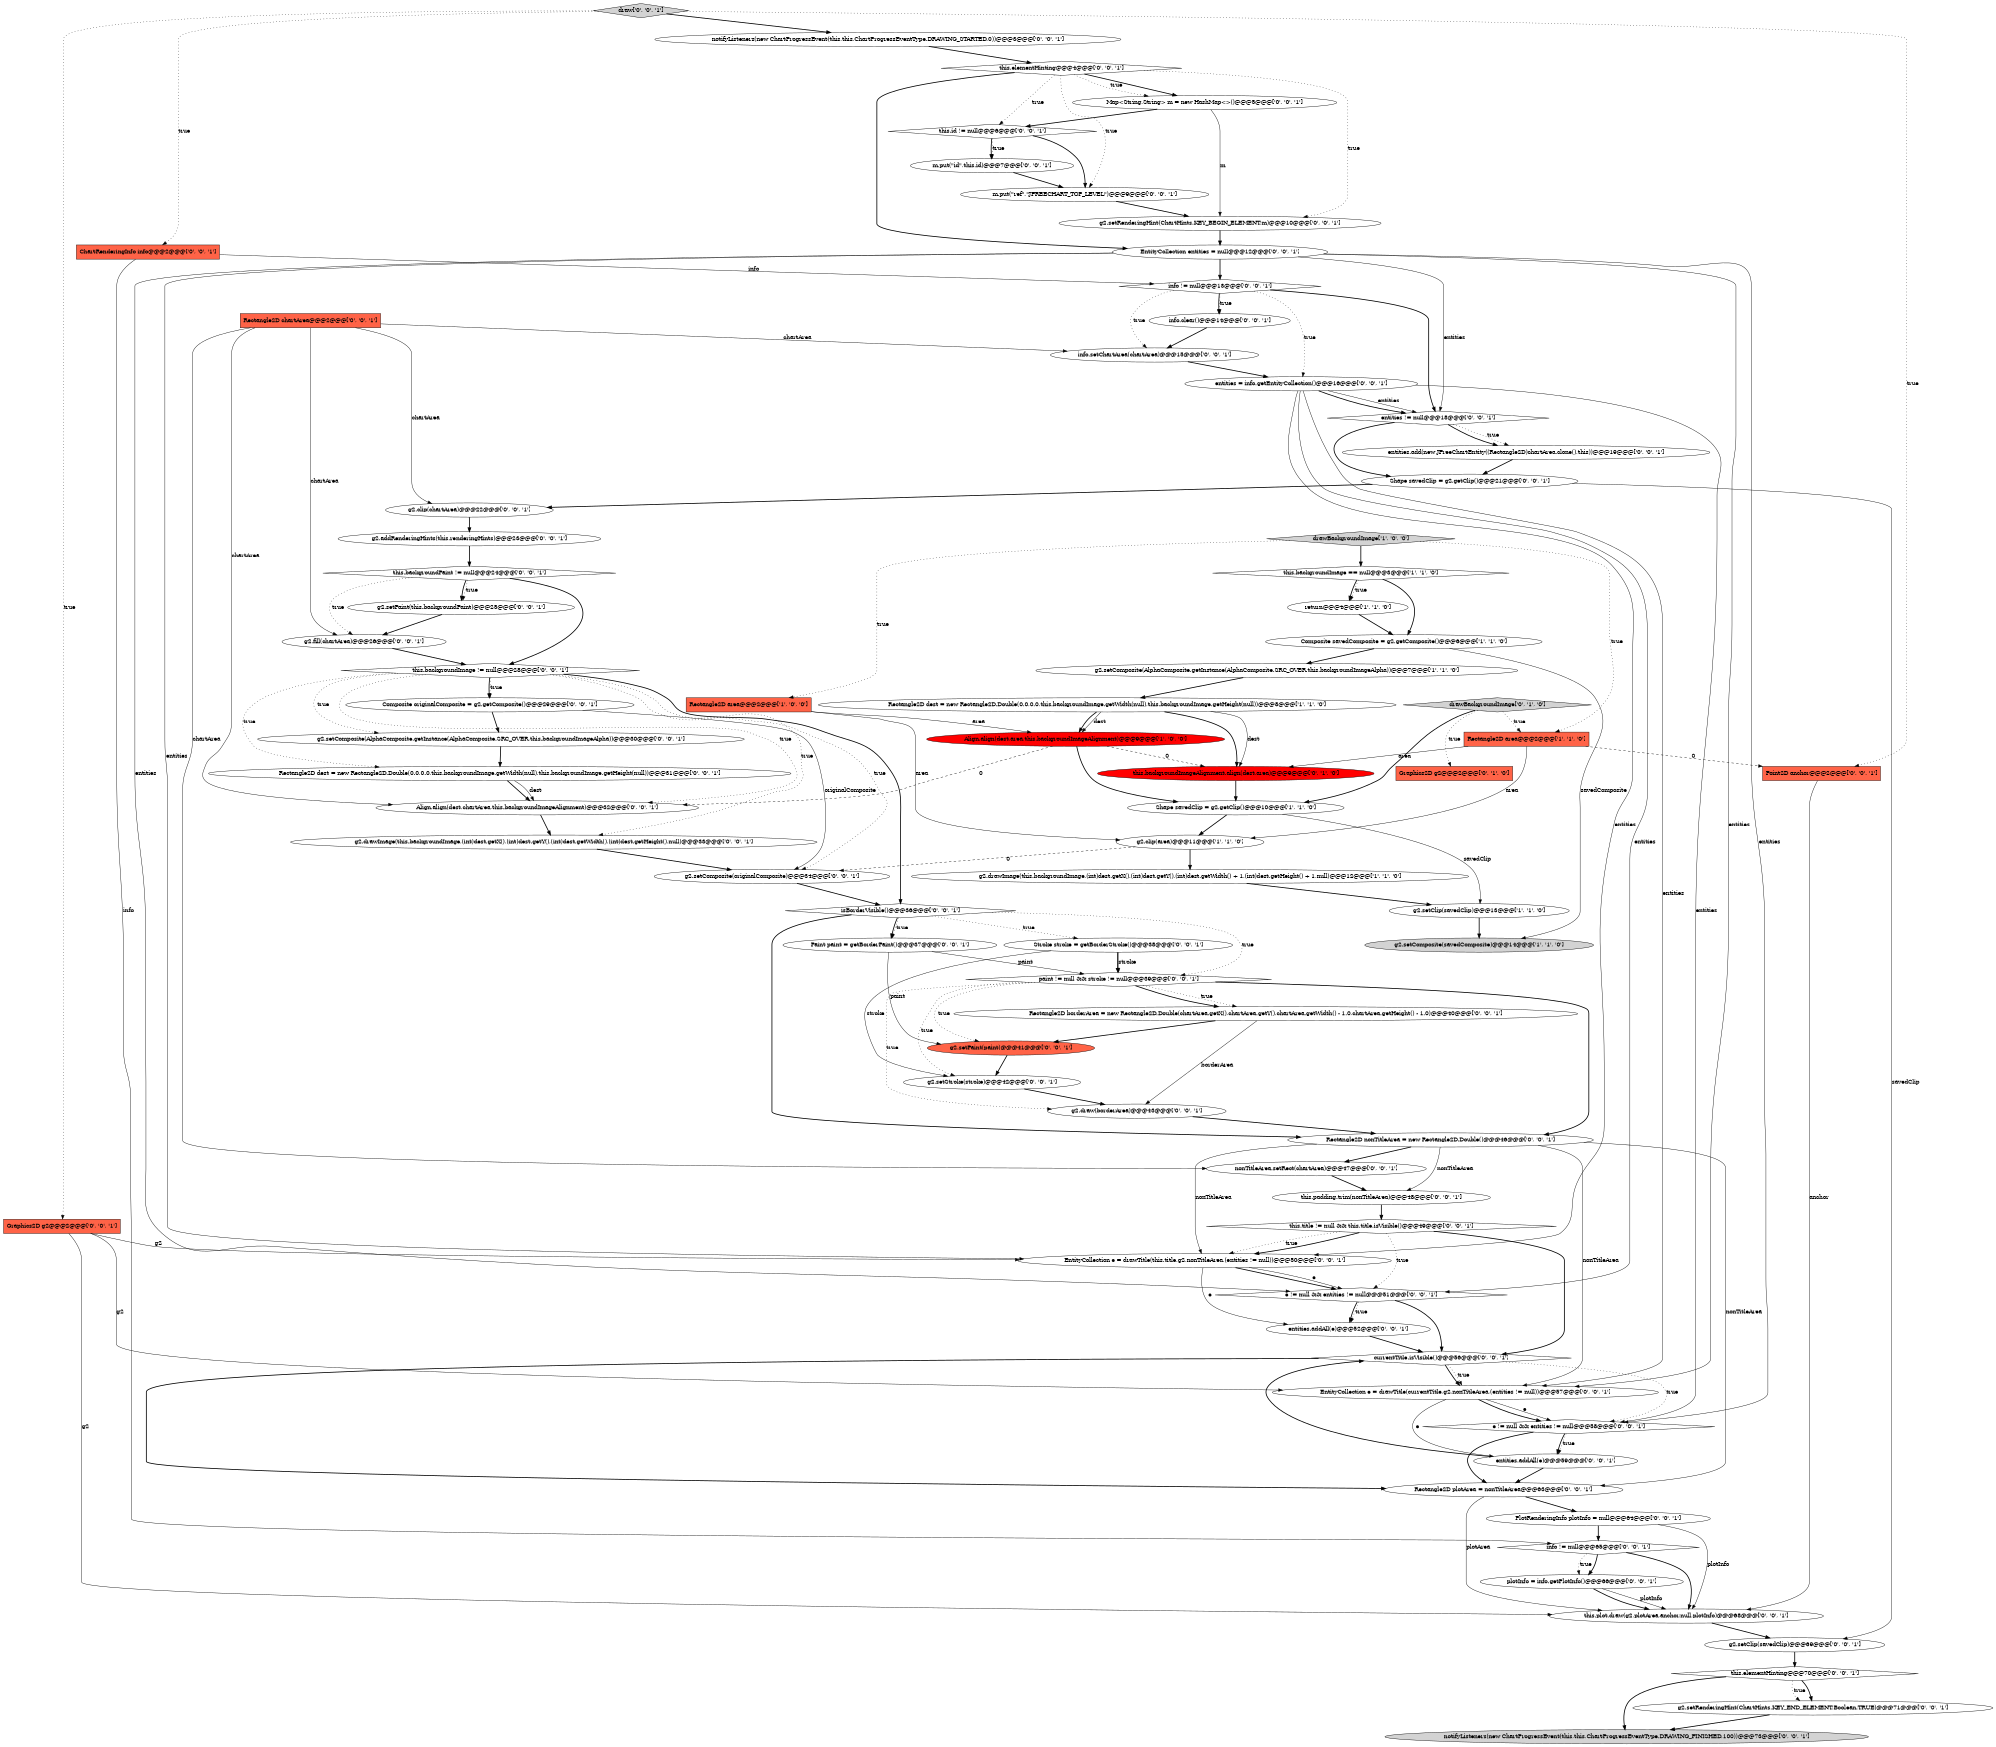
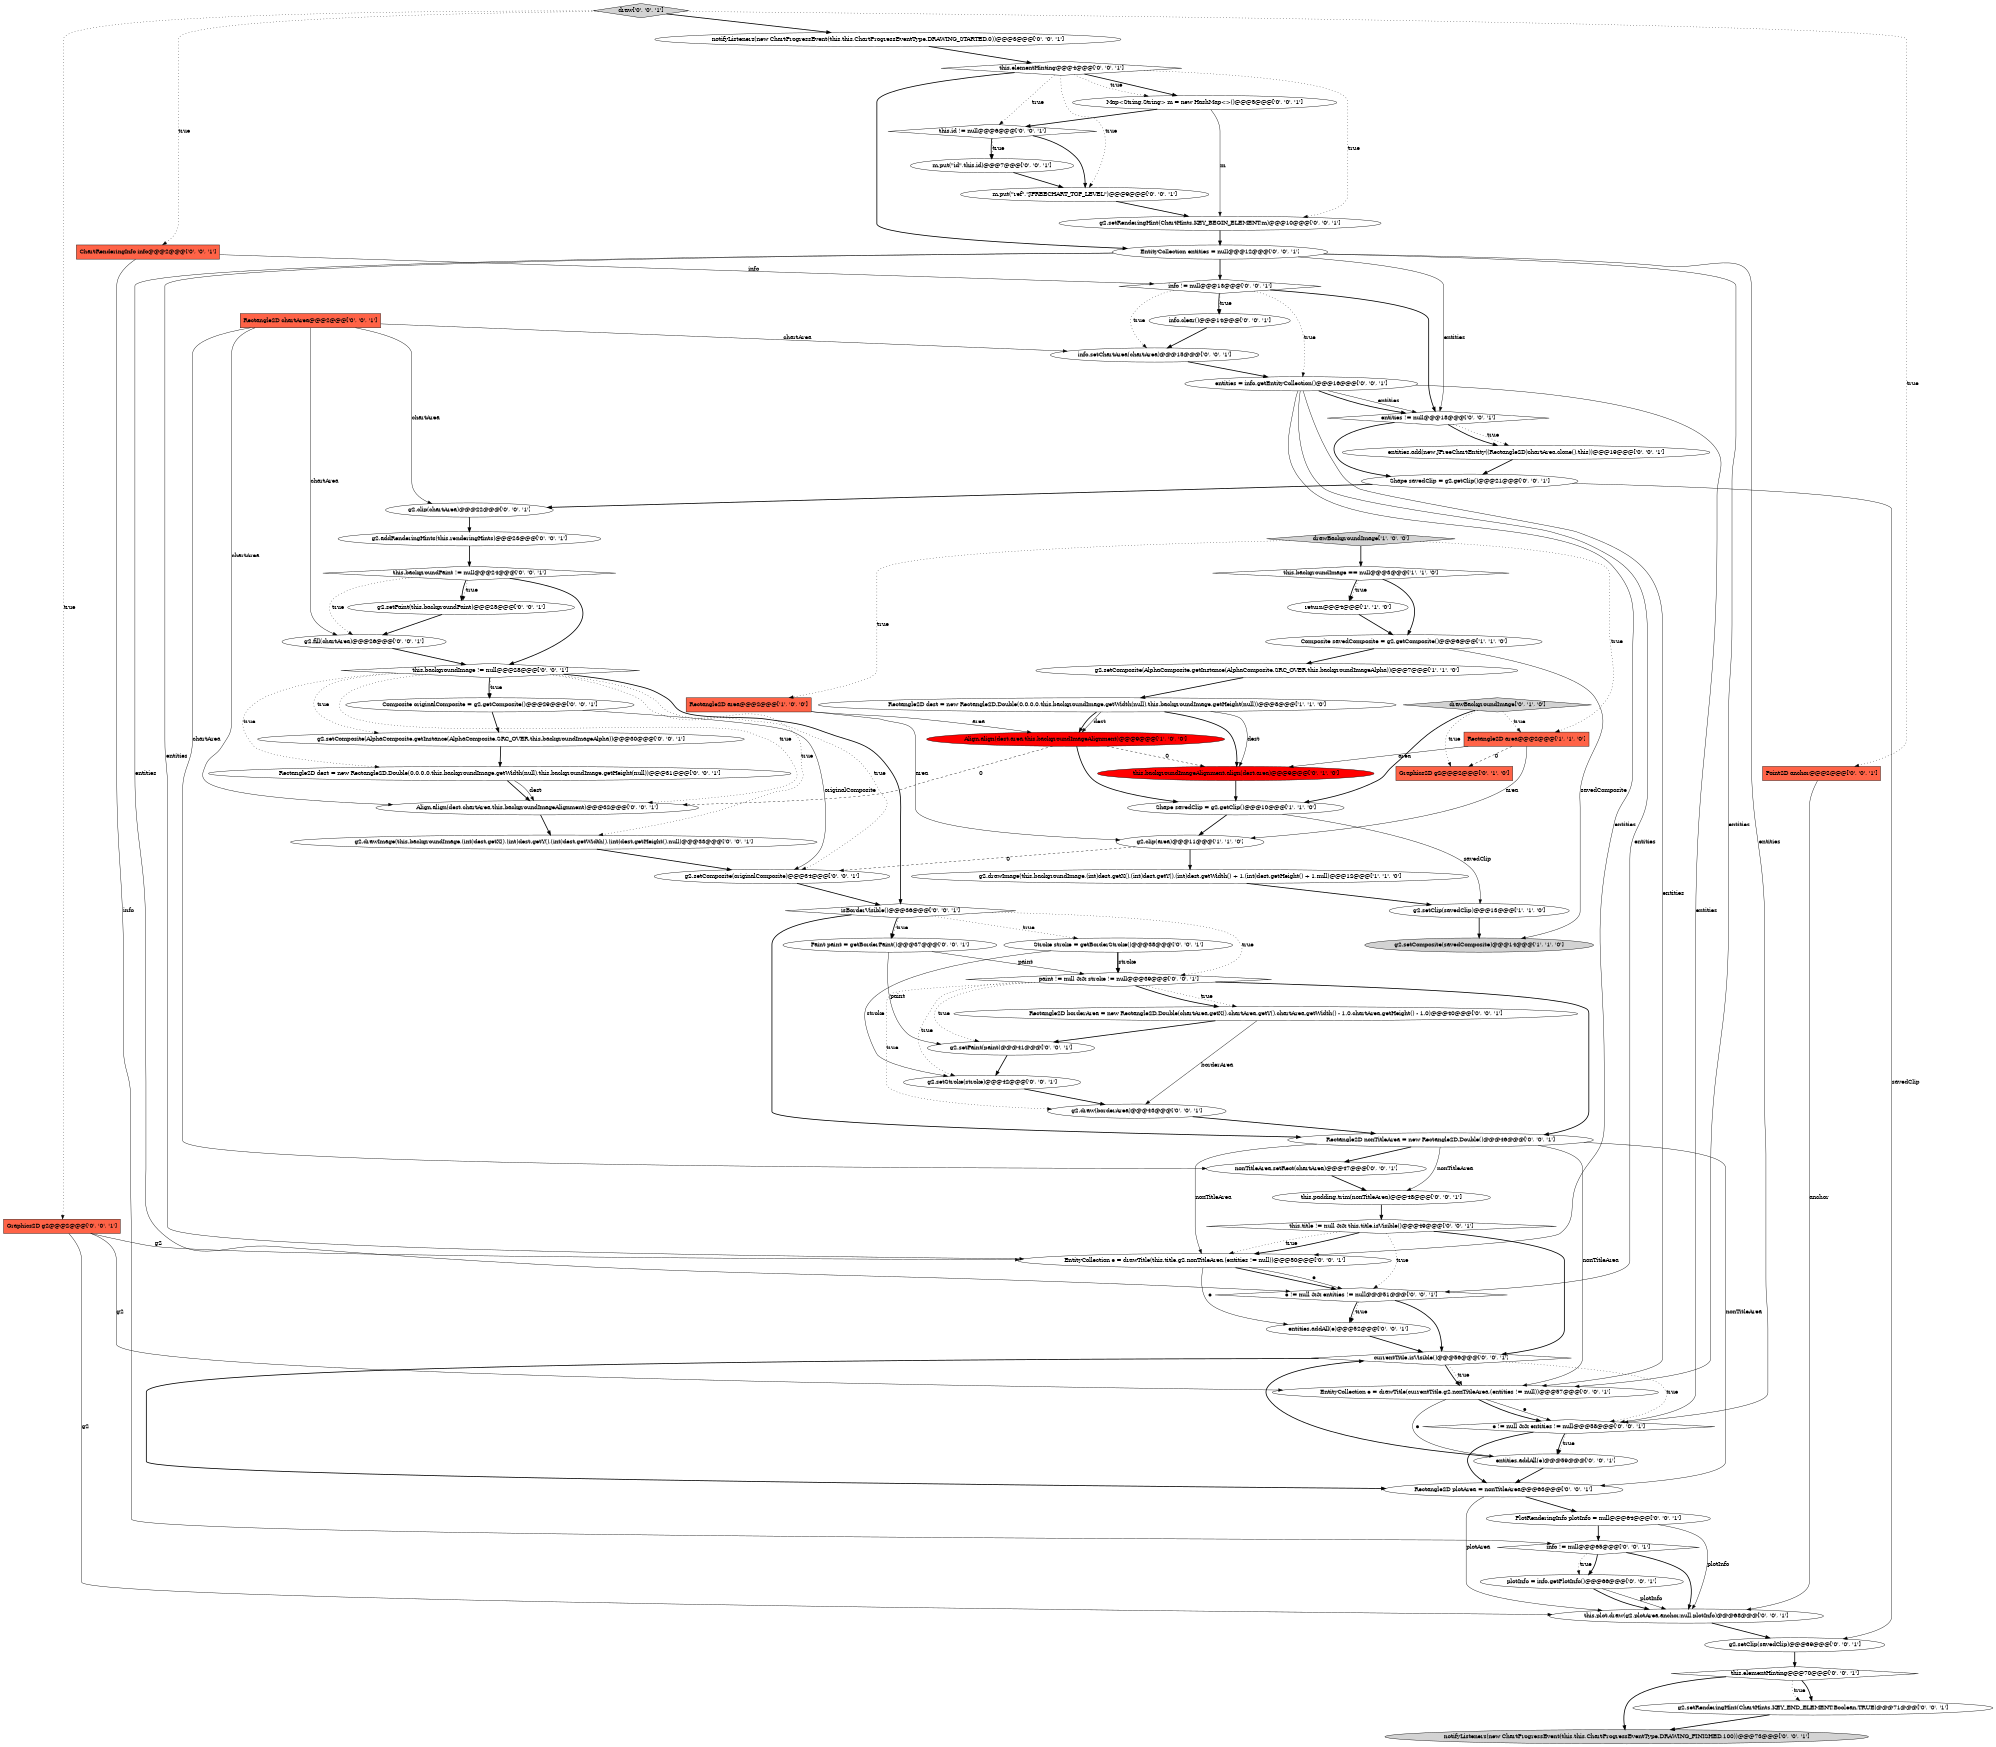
edge "Rectangle2D area@@@2@@@['1', '1', '0']" -> "Point2D anchor@@@2@@@['0', '0', '1']": now "Rectangle2D area@@@2@@@['1', '1', '0']" -> "Graphics2D g2@@@2@@@['0', '1', '0']"
node "g2.setPaint(paint)@@@41@@@['0', '0', '1']": fillcolor tomato -> white
